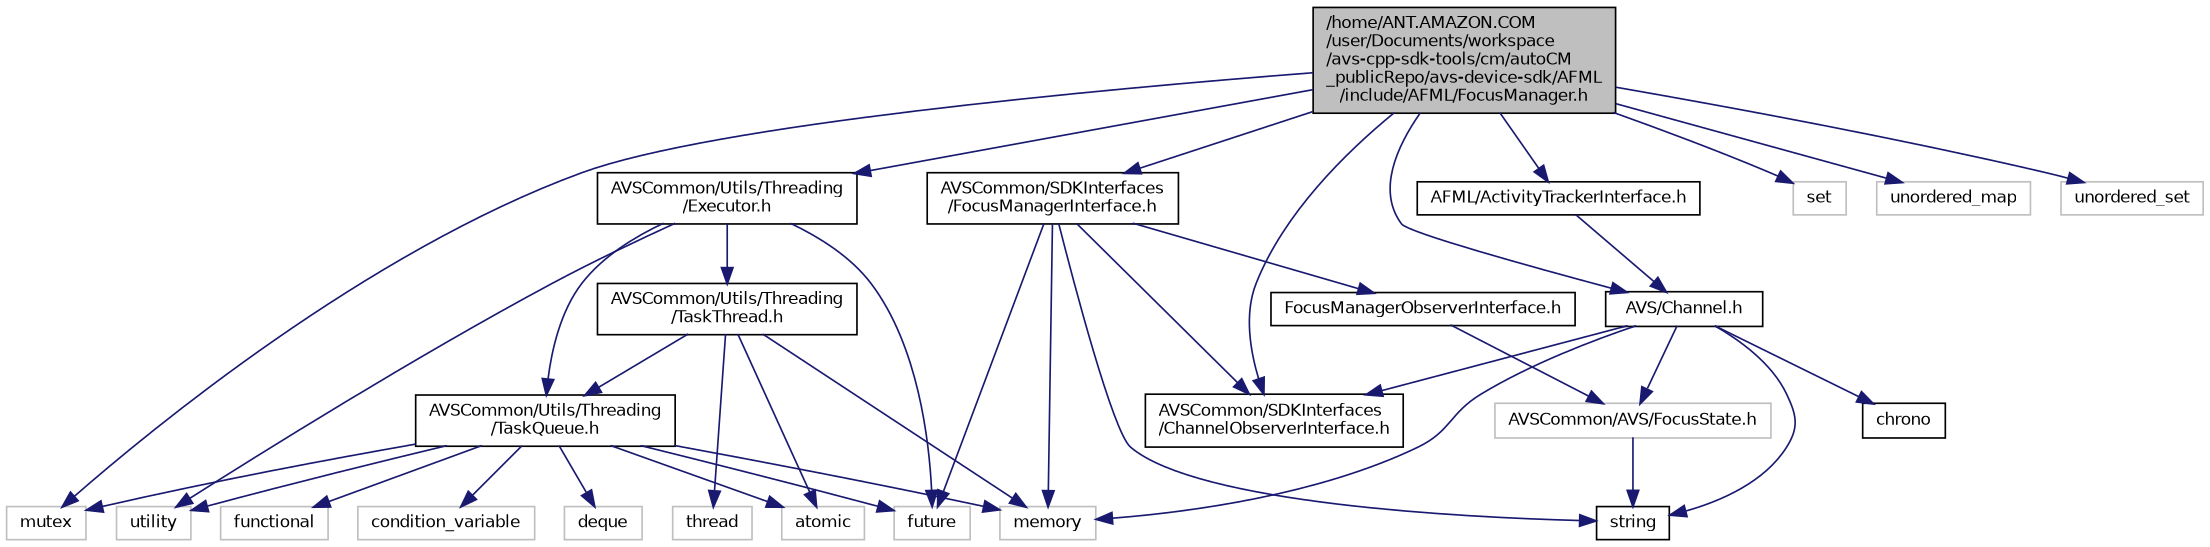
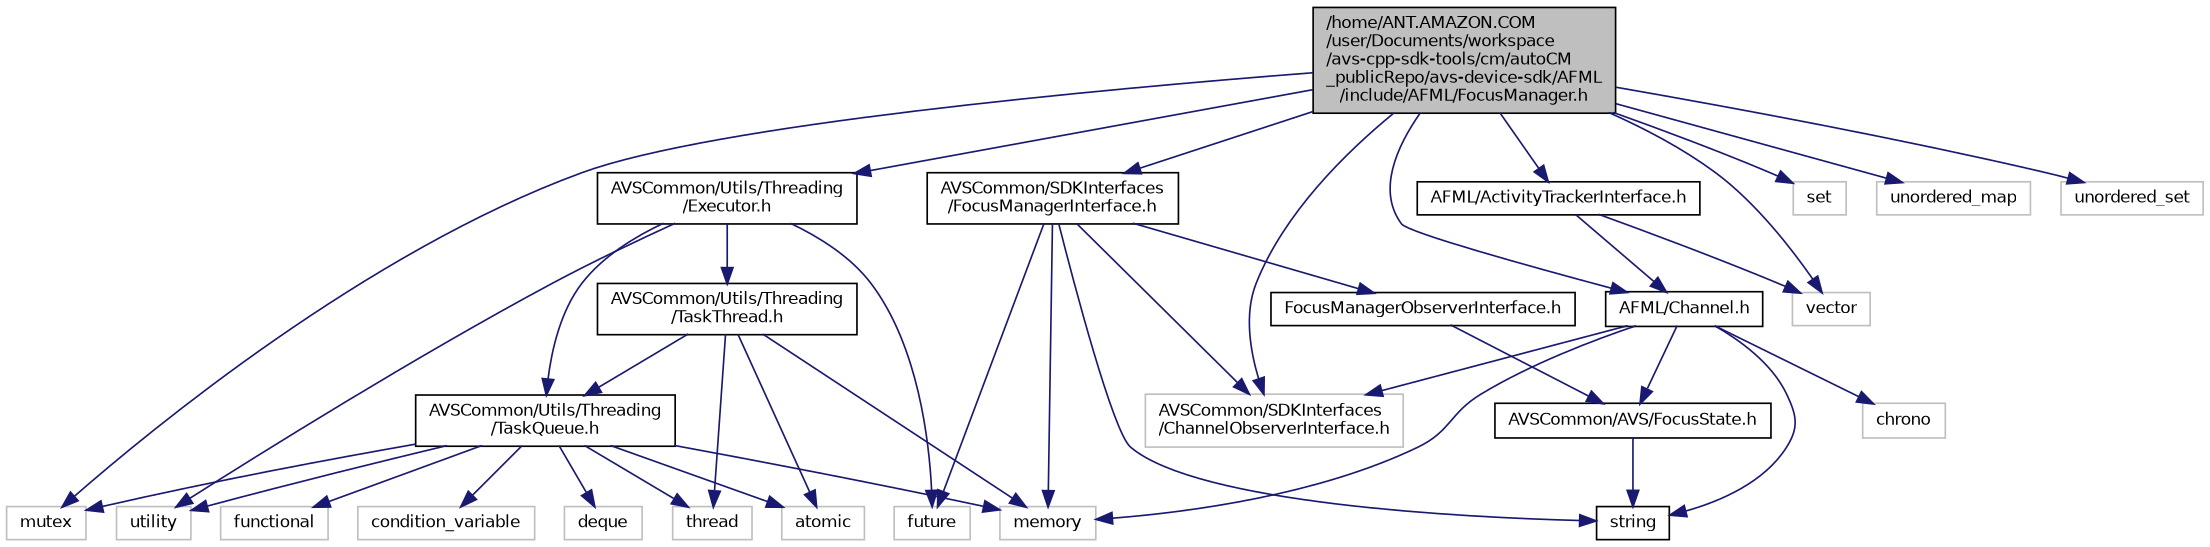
node "AVS/Channel.h": label "AVS/Channel.h" -> "AFML/Channel.h"
node "vector": added
node "AVSCommon/SDKInterfaces /ChannelObserverInterface.h": color black -> grey75
node "AVSCommon/AVS/FocusState.h": color grey75 -> black
node "chrono": color black -> grey75
edge "AVSCommon/Utils/Threading /TaskQueue.h" -> "future": now "AVSCommon/Utils/Threading /TaskQueue.h" -> "thread"
